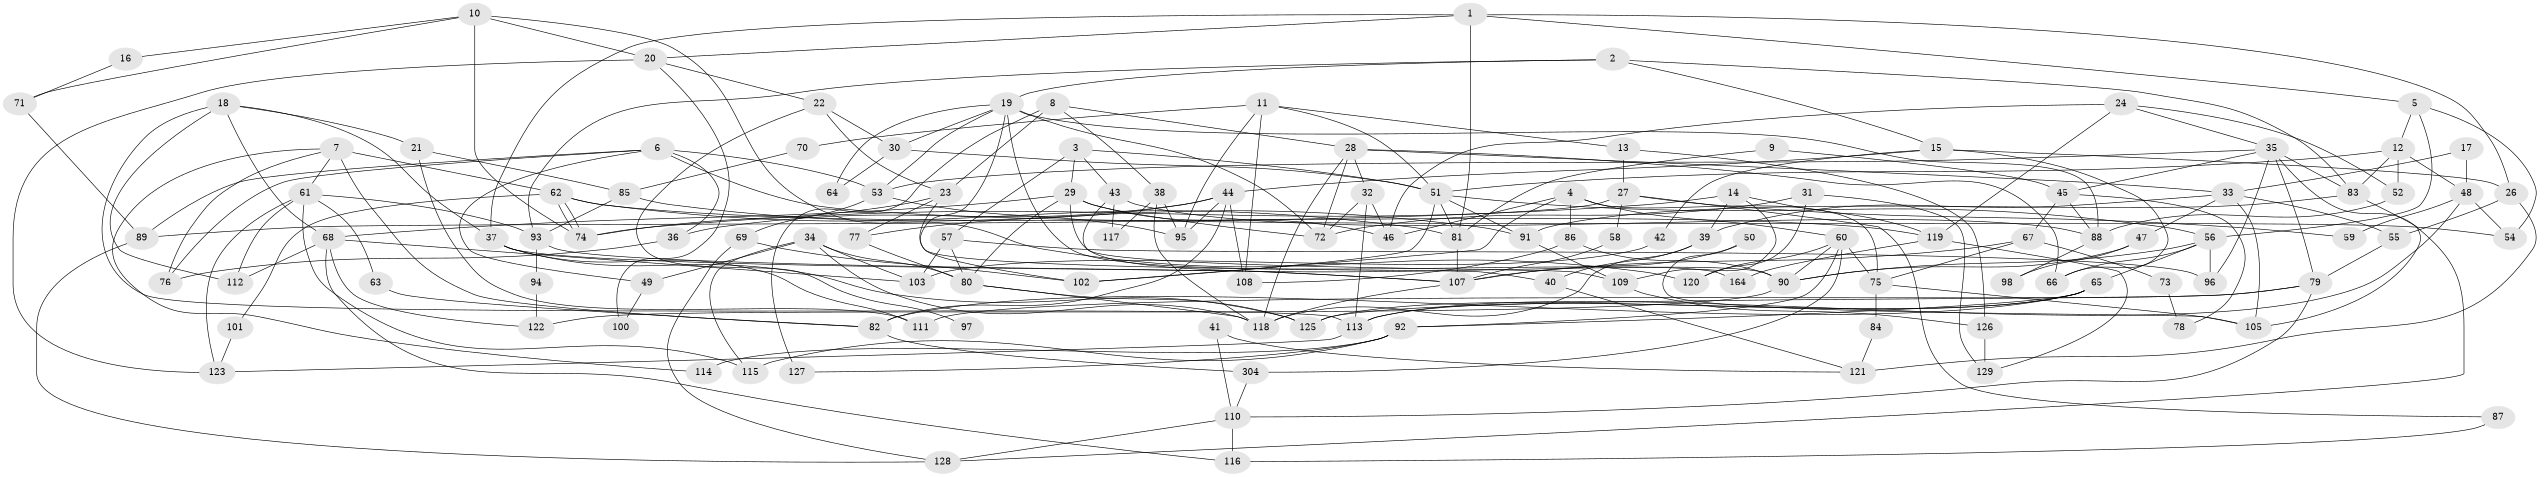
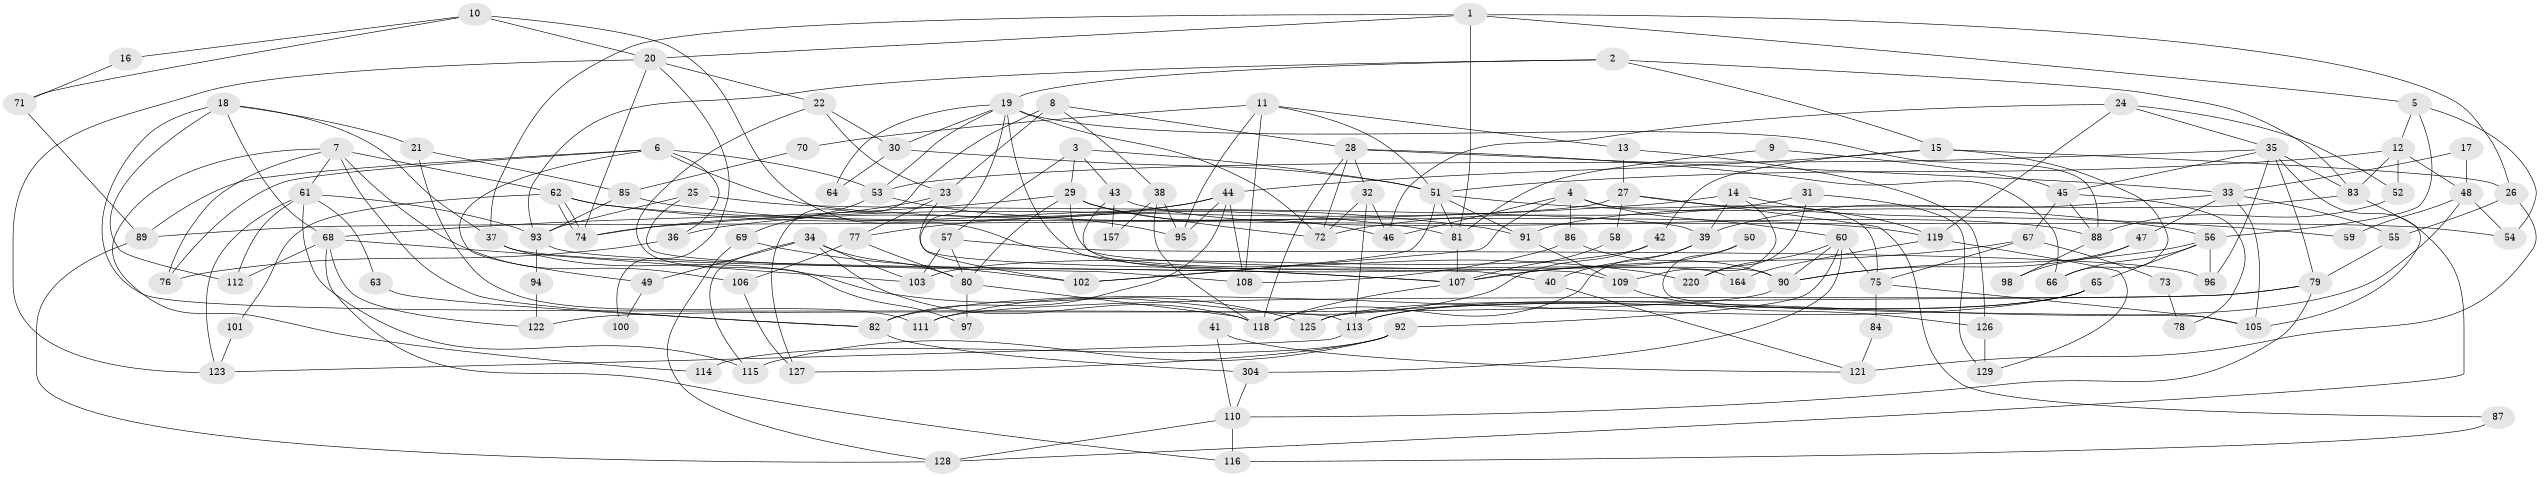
edge "10" -- "74": now "20" -- "74"
node "25": added
node "117": label "117" -> "157"
edge "37" -- "111": now "42" -- "111"
node "106": added
node "120": label "120" -> "220"
edge "80" -- "125": now "80" -- "97"
edge "65" -- "92": removed
